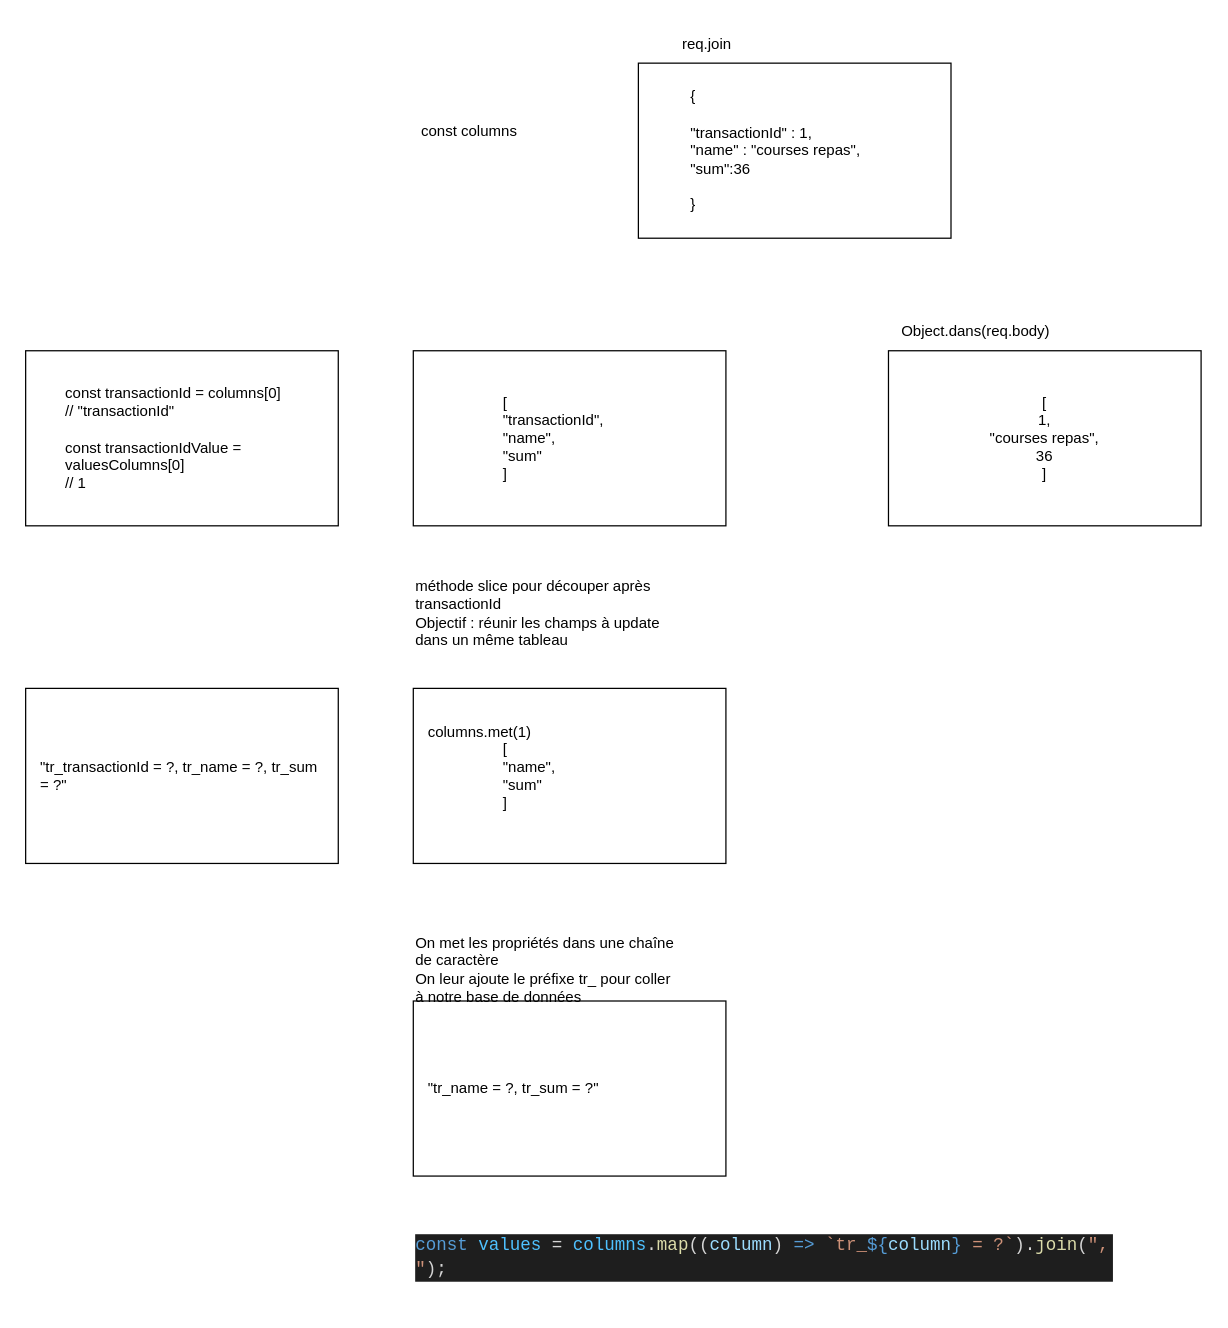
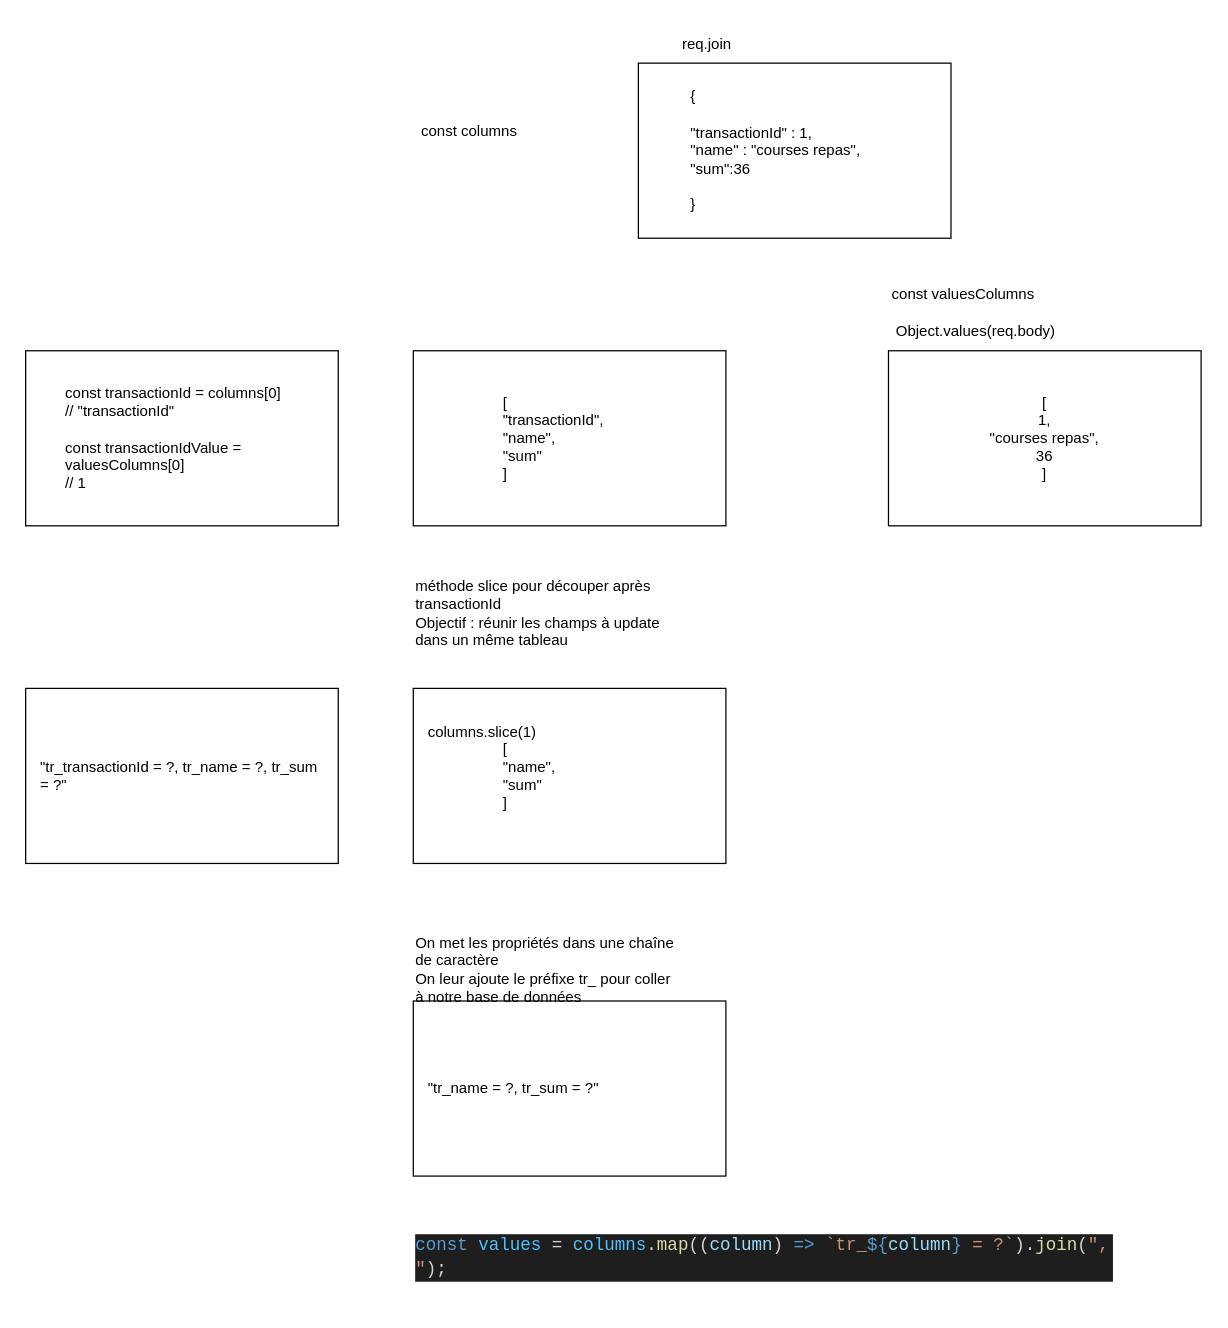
node "const valuesColumns": added
node "Object.dans(req.body)": label "Object.dans(req.body)" -> "Object.values(req.body)"
node "columns.met(1)": label "columns.met(1)" -> "columns.slice(1)"
